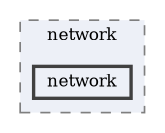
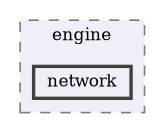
cluster "network": label "network" -> "engine"
